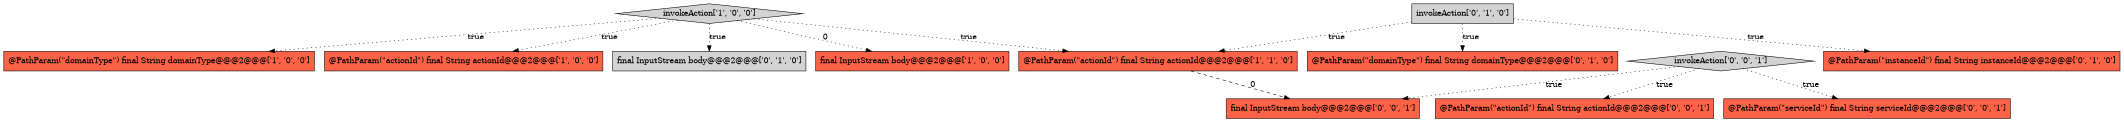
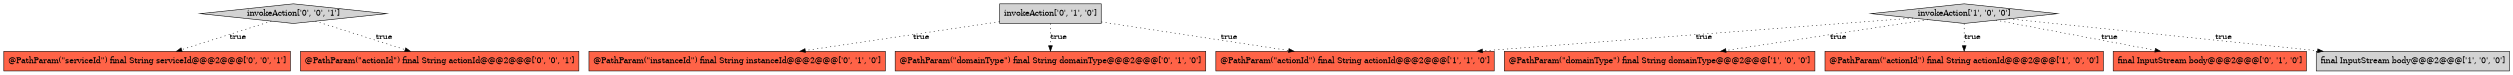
edge "invokeAction['1', '0', '0']" -> "final InputStream body@@@2@@@['1', '0', '0']": label "0" -> "true"
node "final InputStream body@@@2@@@['0', '1', '0']": fillcolor lightgray -> tomato
node "final InputStream body@@@2@@@['1', '0', '0']": fillcolor tomato -> lightgray
node "final InputStream body@@@2@@@['0', '0', '1']": removed
